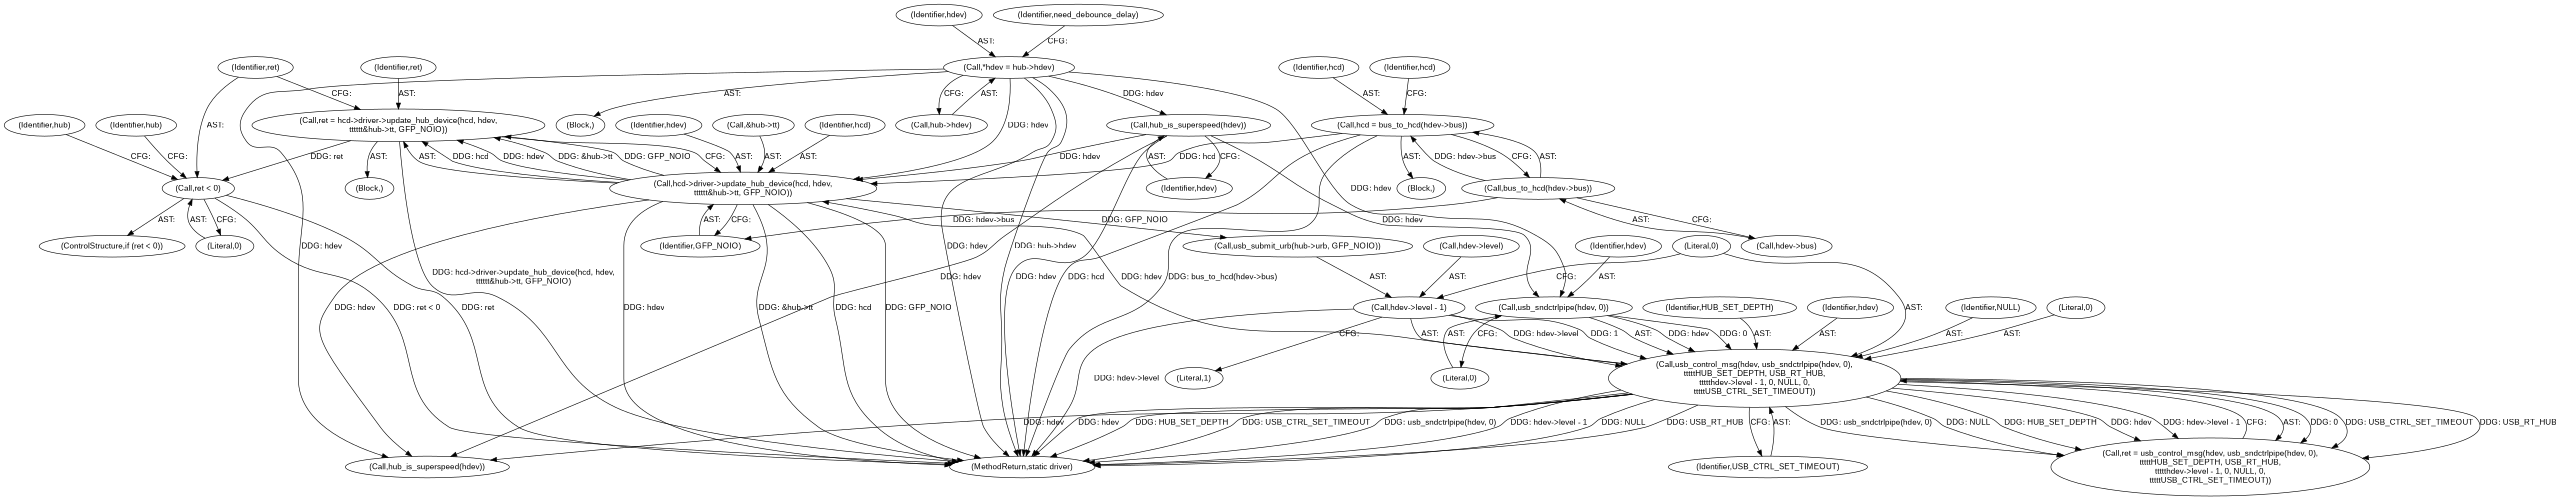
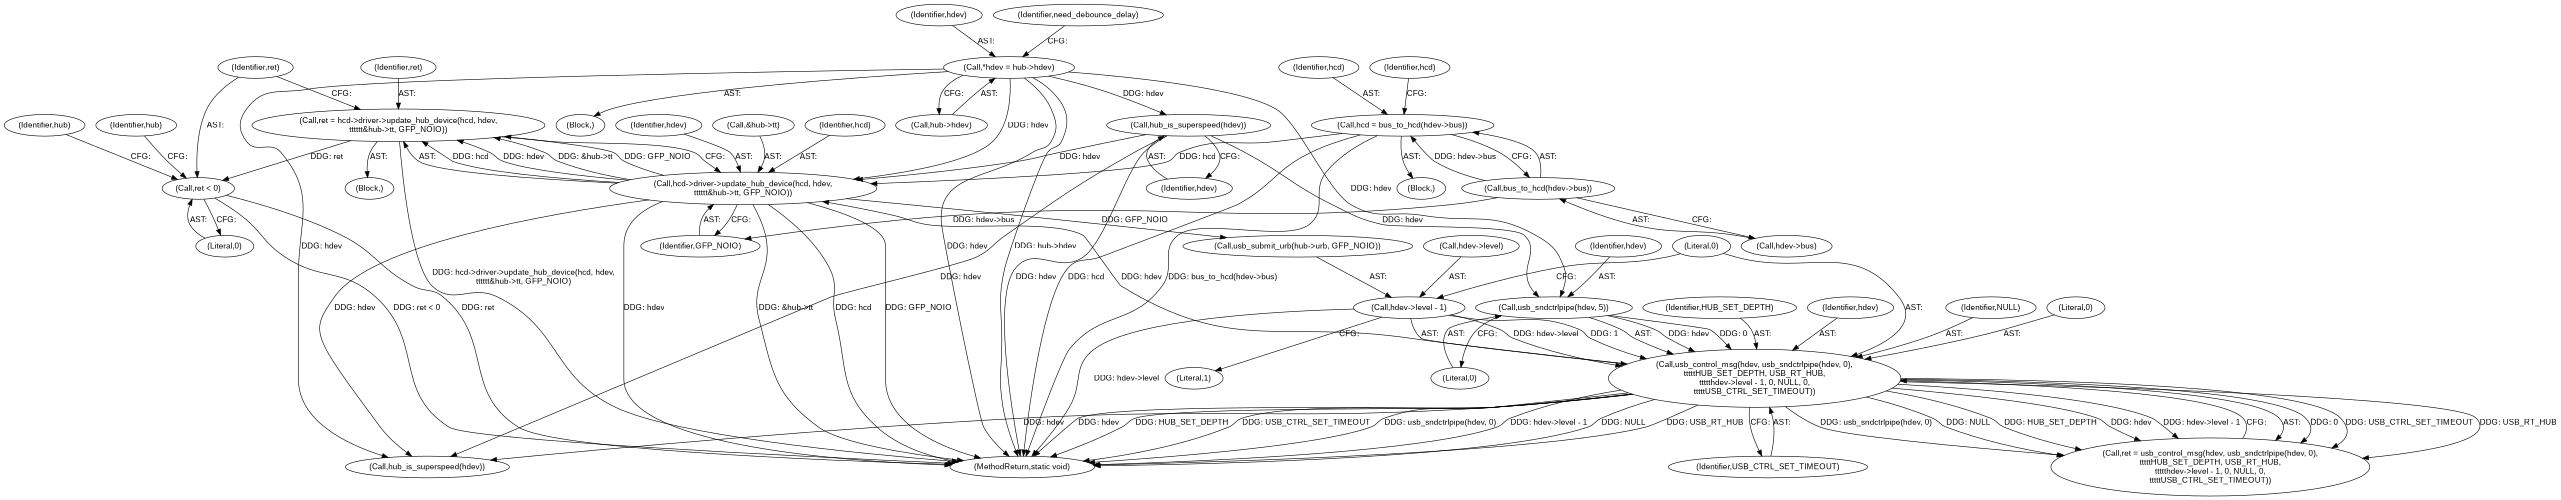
node "(ControlStructure,if (ret < 0))": removed
node "(Call,usb_sndctrlpipe(hdev, 0))": label "(Call,usb_sndctrlpipe(hdev, 0))" -> "(Call,usb_sndctrlpipe(hdev, 5))"
node "(MethodReturn,static driver)": label "(MethodReturn,static driver)" -> "(MethodReturn,static void)"
